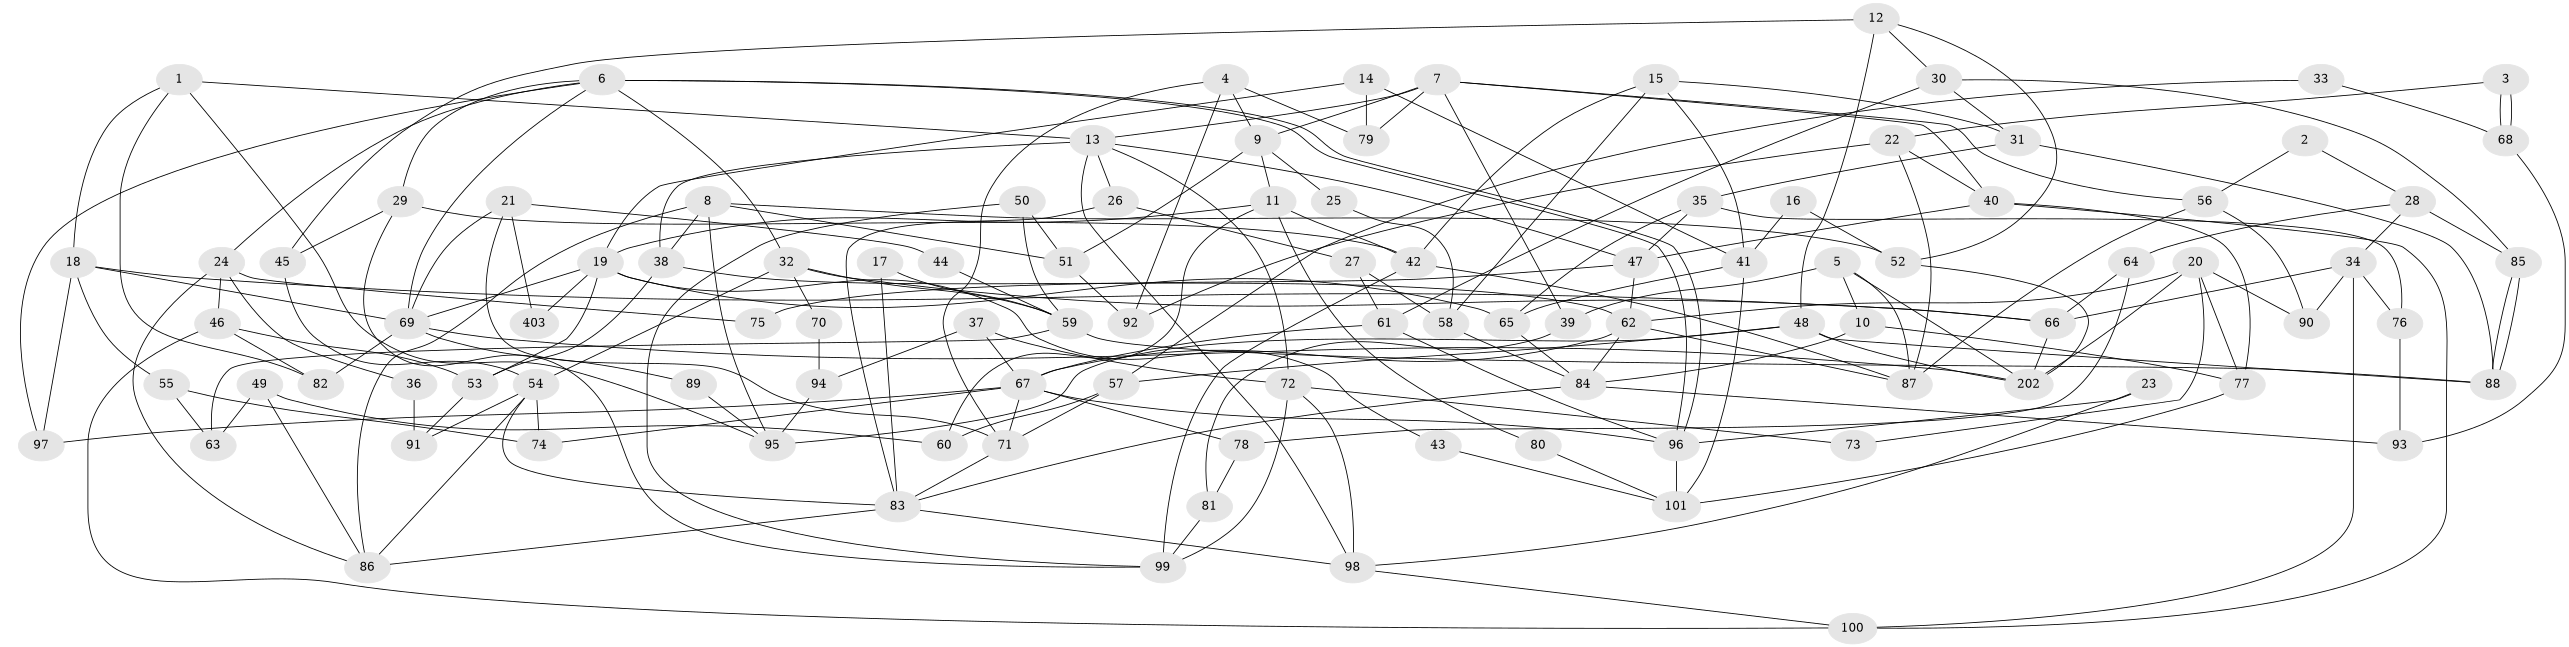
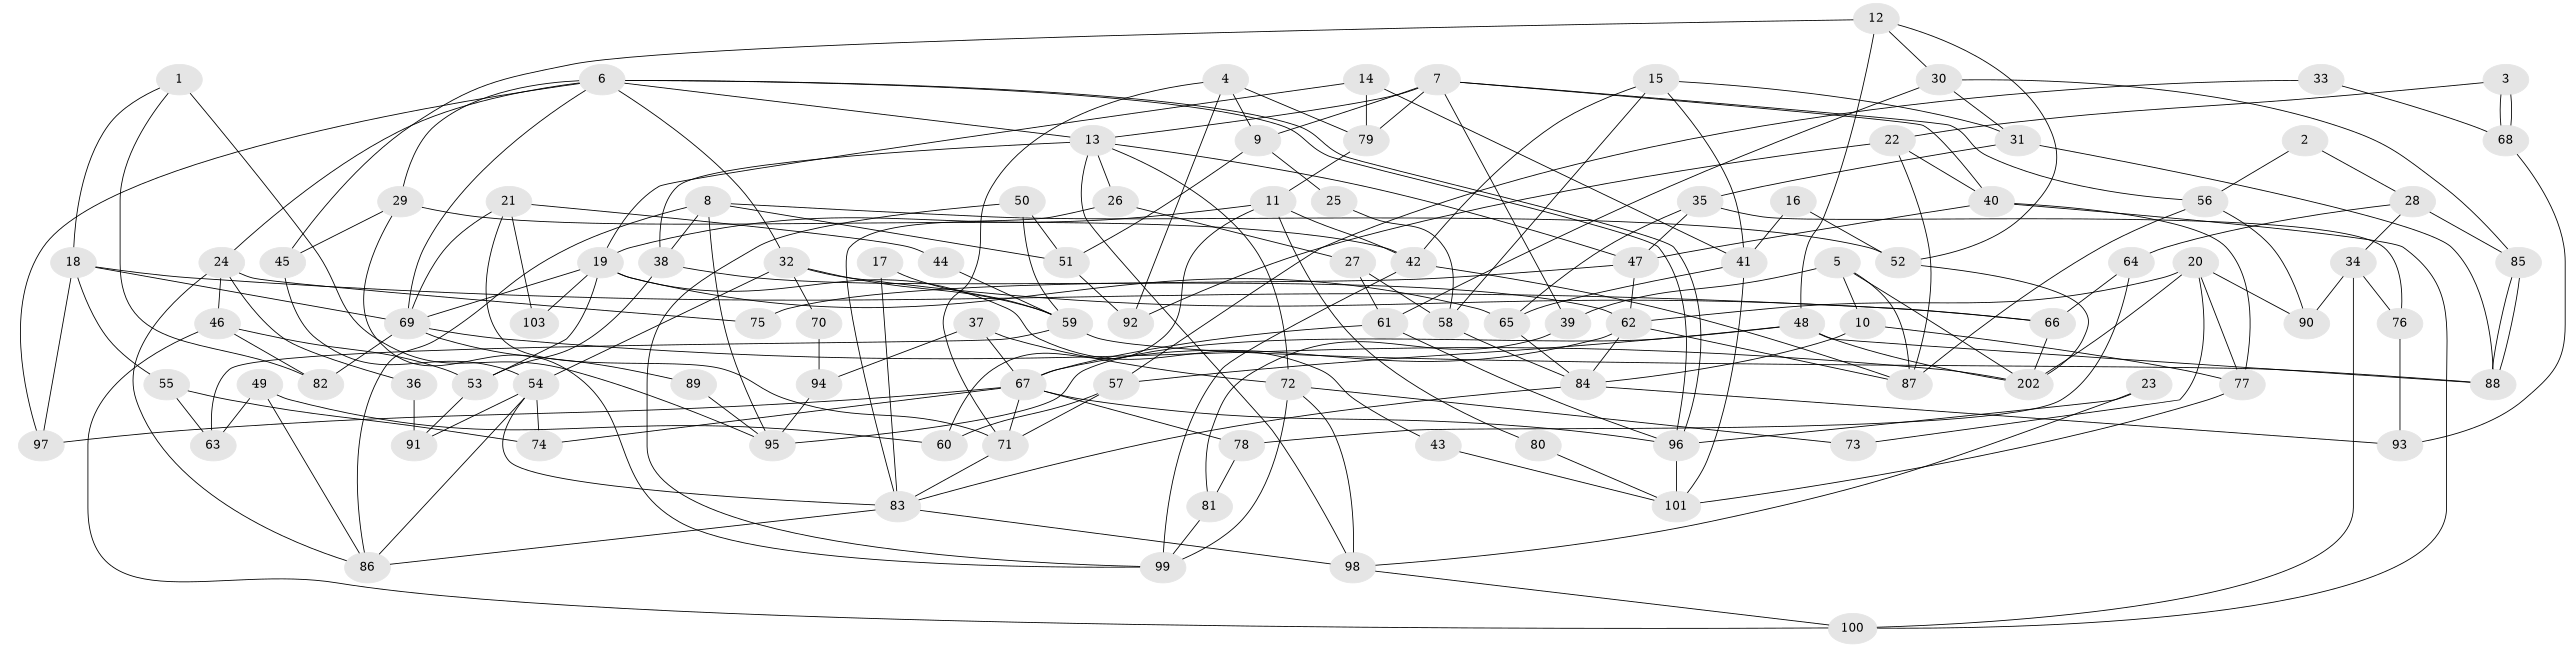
edge "1" -- "13": now "6" -- "13"
edge "9" -- "11": now "79" -- "11"
edge "34" -- "66": removed
node "403": label "403" -> "103"
